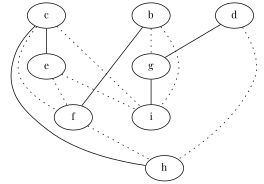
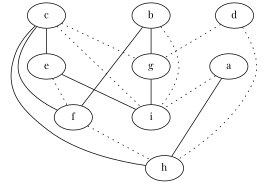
edge "c" -- "g": added
edge "b" -- "g": style dotted -> solid
edge "d" -- "g": style solid -> dotted
node "a": added
edge "c" -- "f": style dotted -> solid
edge "e" -- "i": style dotted -> solid
